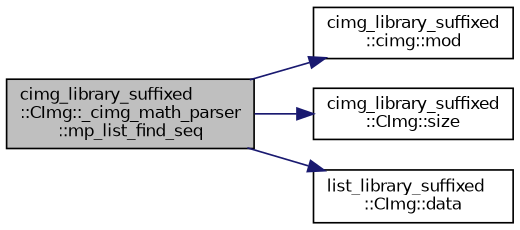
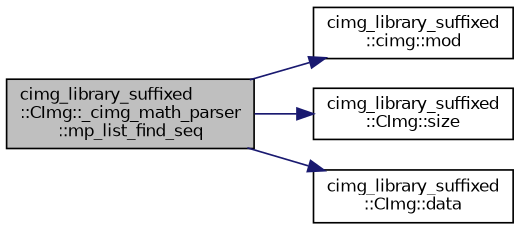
node "list_library_suffixed ::CImg::data": label "list_library_suffixed ::CImg::data" -> "cimg_library_suffixed ::CImg::data"
